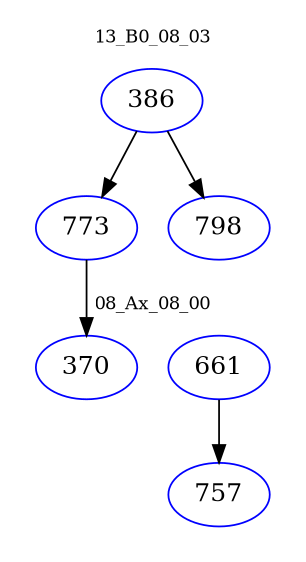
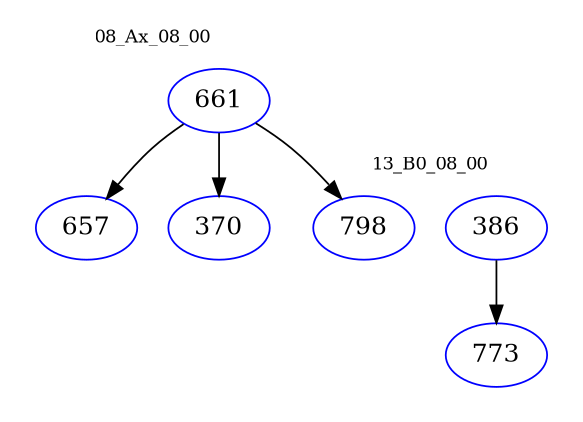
cluster "13_B0_08_03": label "13_B0_08_03" -> "13_B0_08_00"
edge "386" -> "798": now "661" -> "798"
edge "773" -> "370": now "661" -> "370"
node "757": label "757" -> "657"
